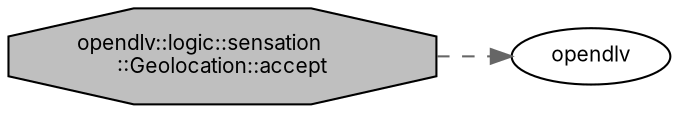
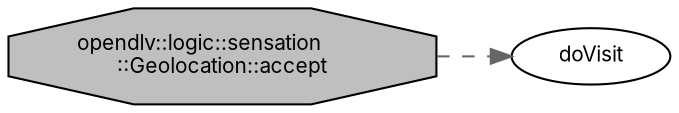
node "opendlv": label "opendlv" -> "doVisit"
